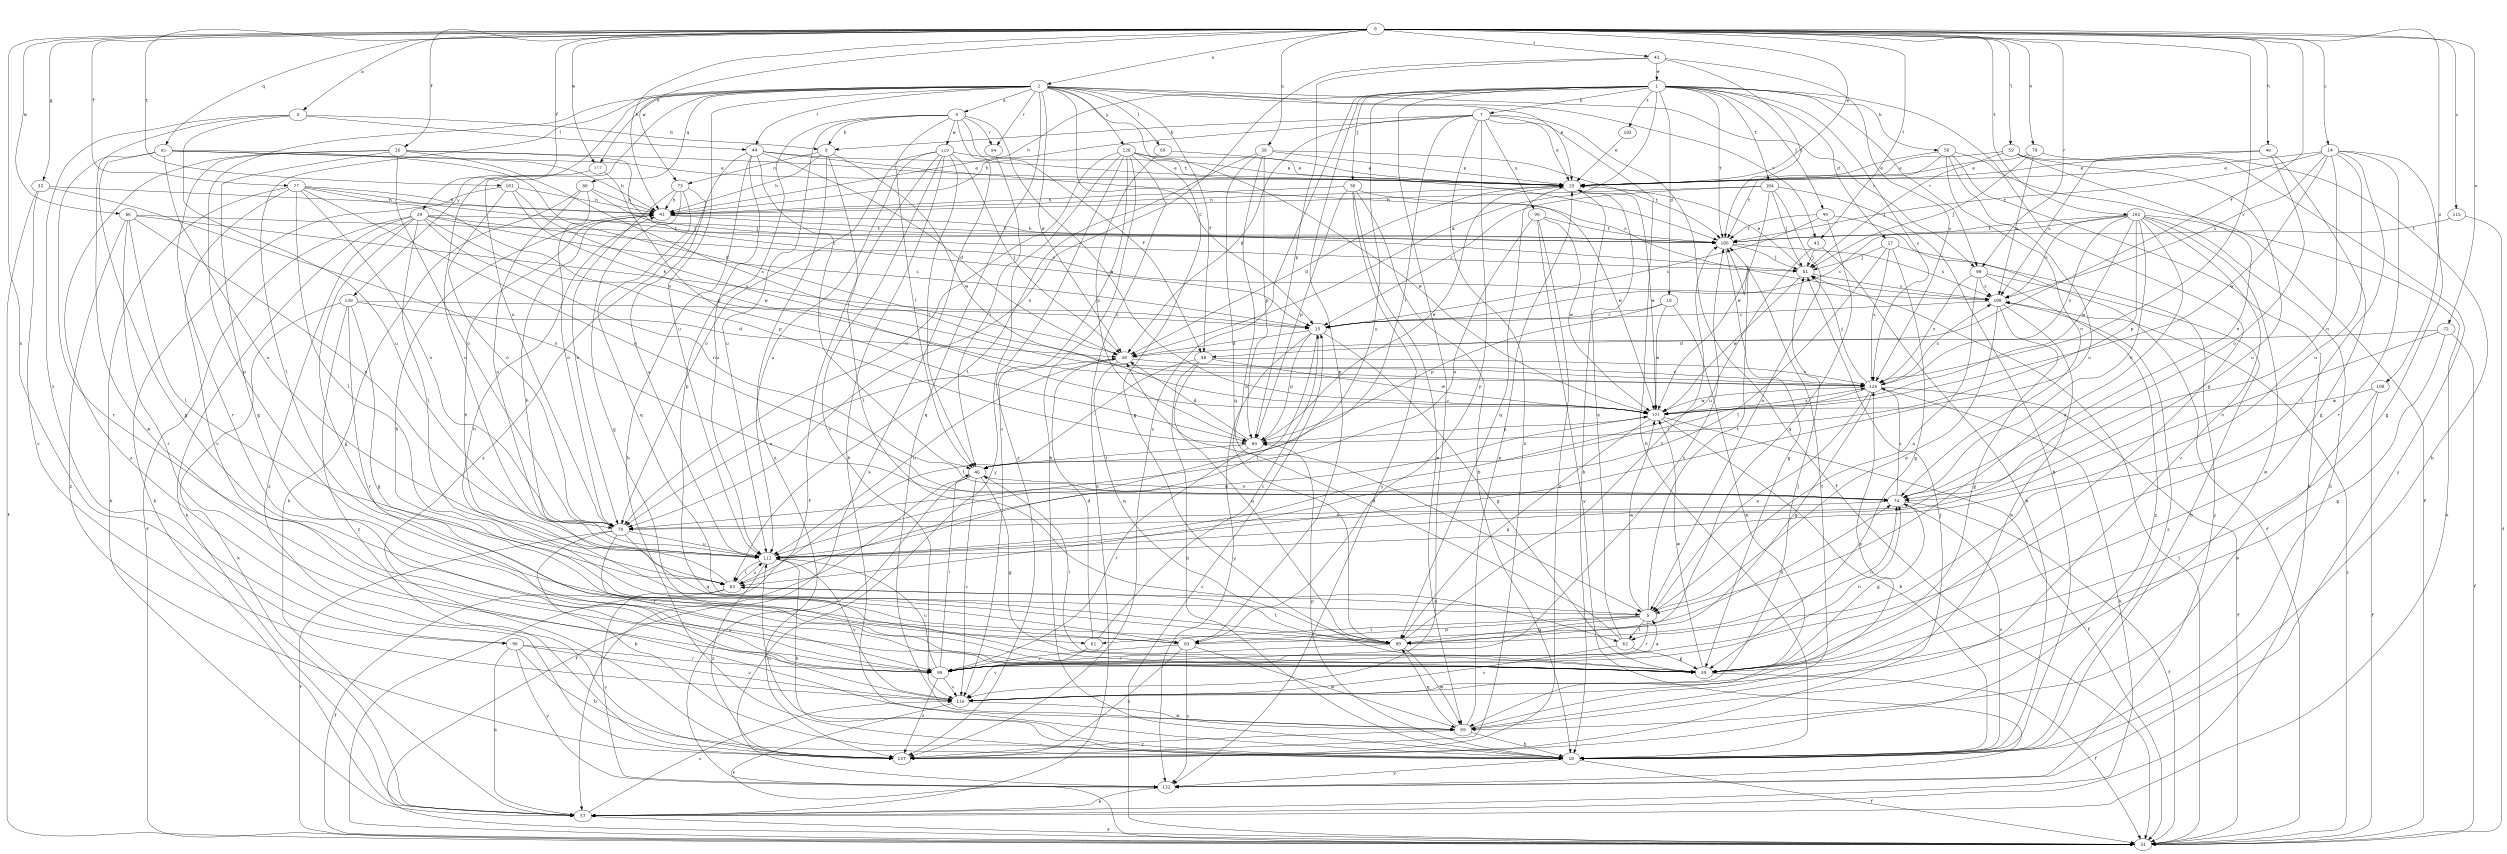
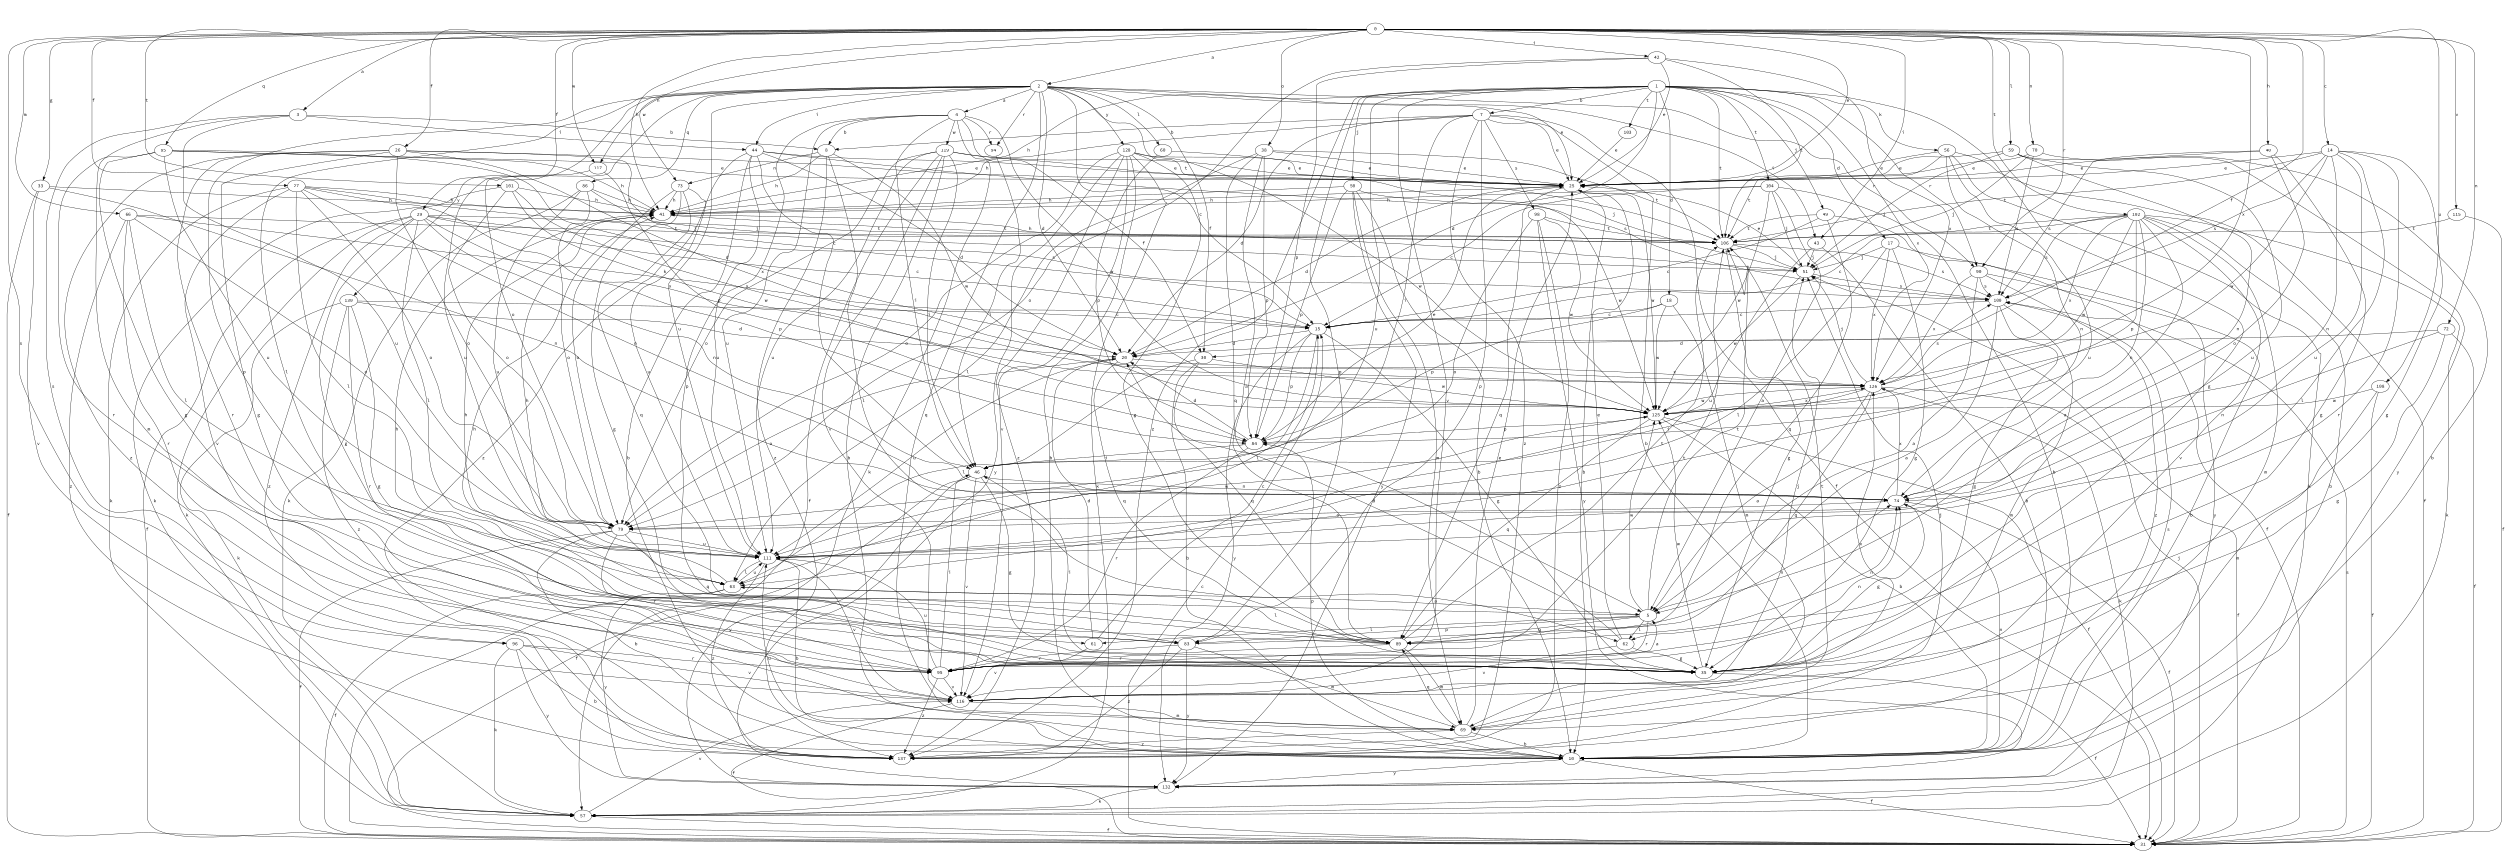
edge "42" -> "1": now "42" -> "25"
edge "119" -> "20": now "119" -> "51"
edge "30" -> "126": removed, label "x"
node "121": label "121" -> "125"
